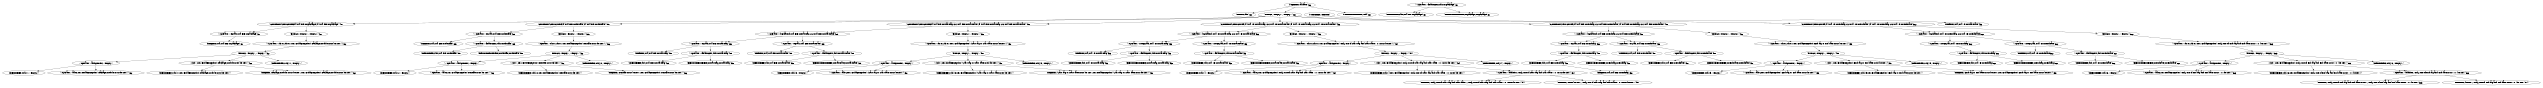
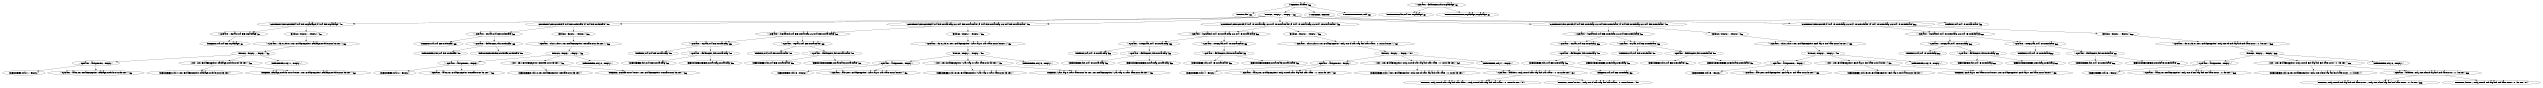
edge "(METHOD,validate)" -> "(MODIFIER,VIRTUAL)": added
node "(LITERAL,null,null != m_endTag)": added
